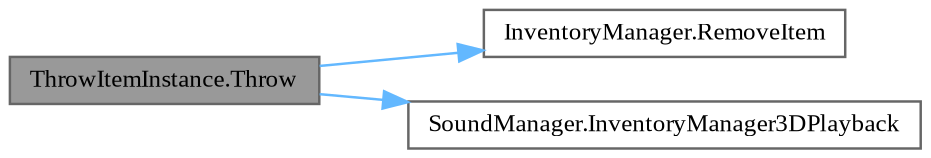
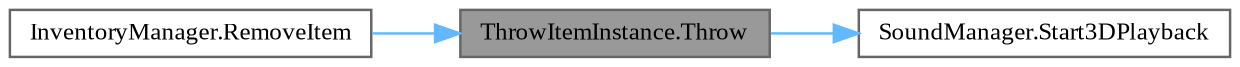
edge "ThrowItemInstance.Throw" -> "InventoryManager.RemoveItem": reversed
node "SoundManager.InventoryManager3DPlayback": label "SoundManager.InventoryManager3DPlayback" -> "SoundManager.Start3DPlayback"
